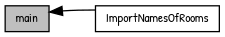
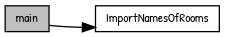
edge "ImportNamesOfRooms" -> "main": reversed
